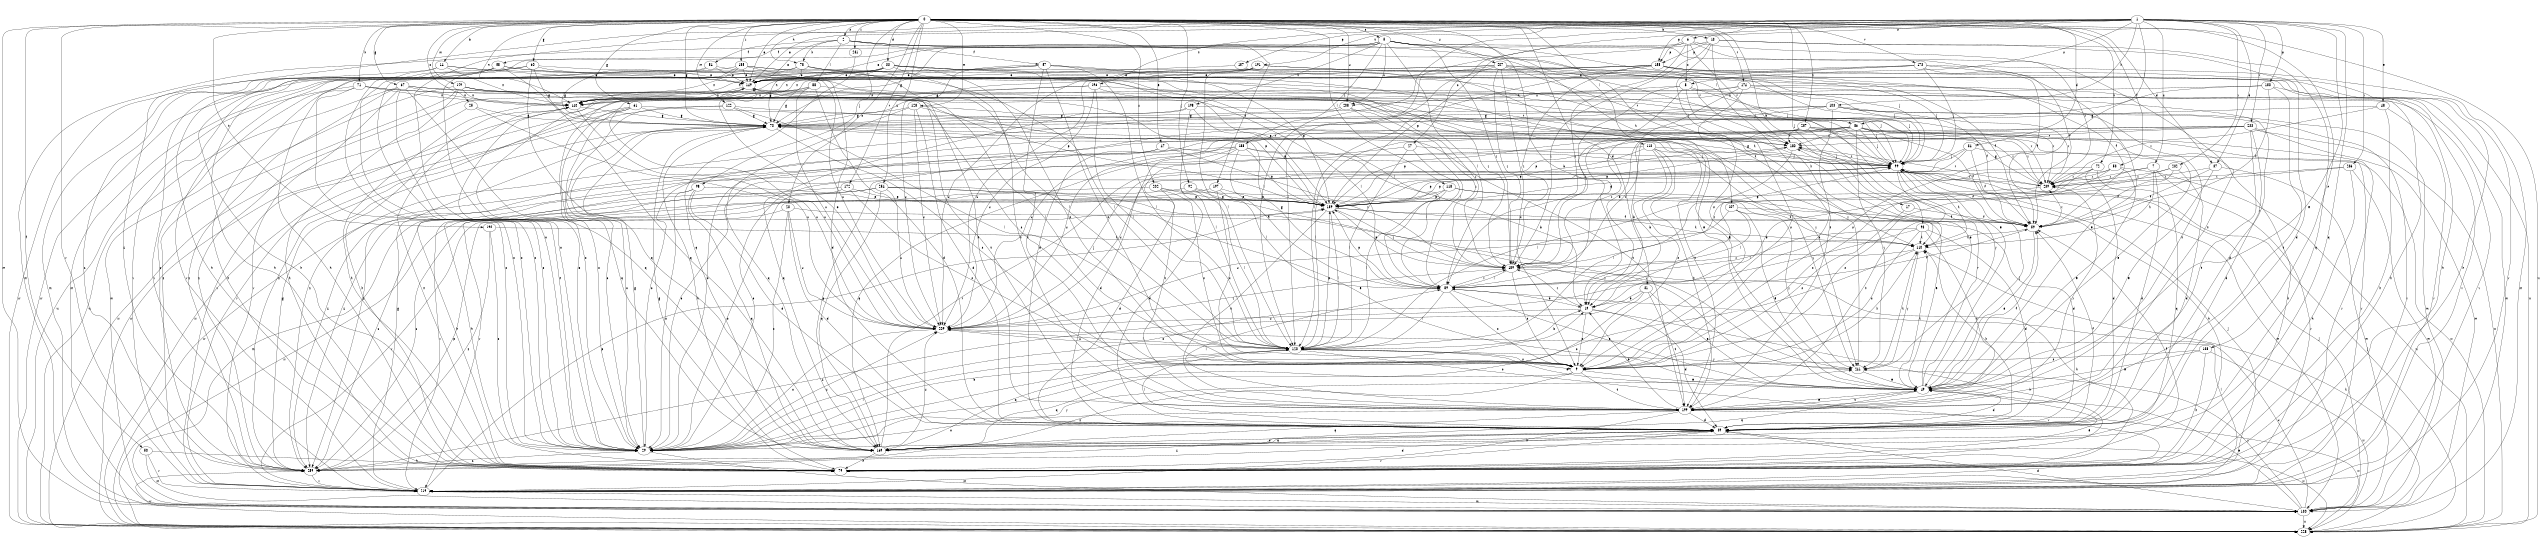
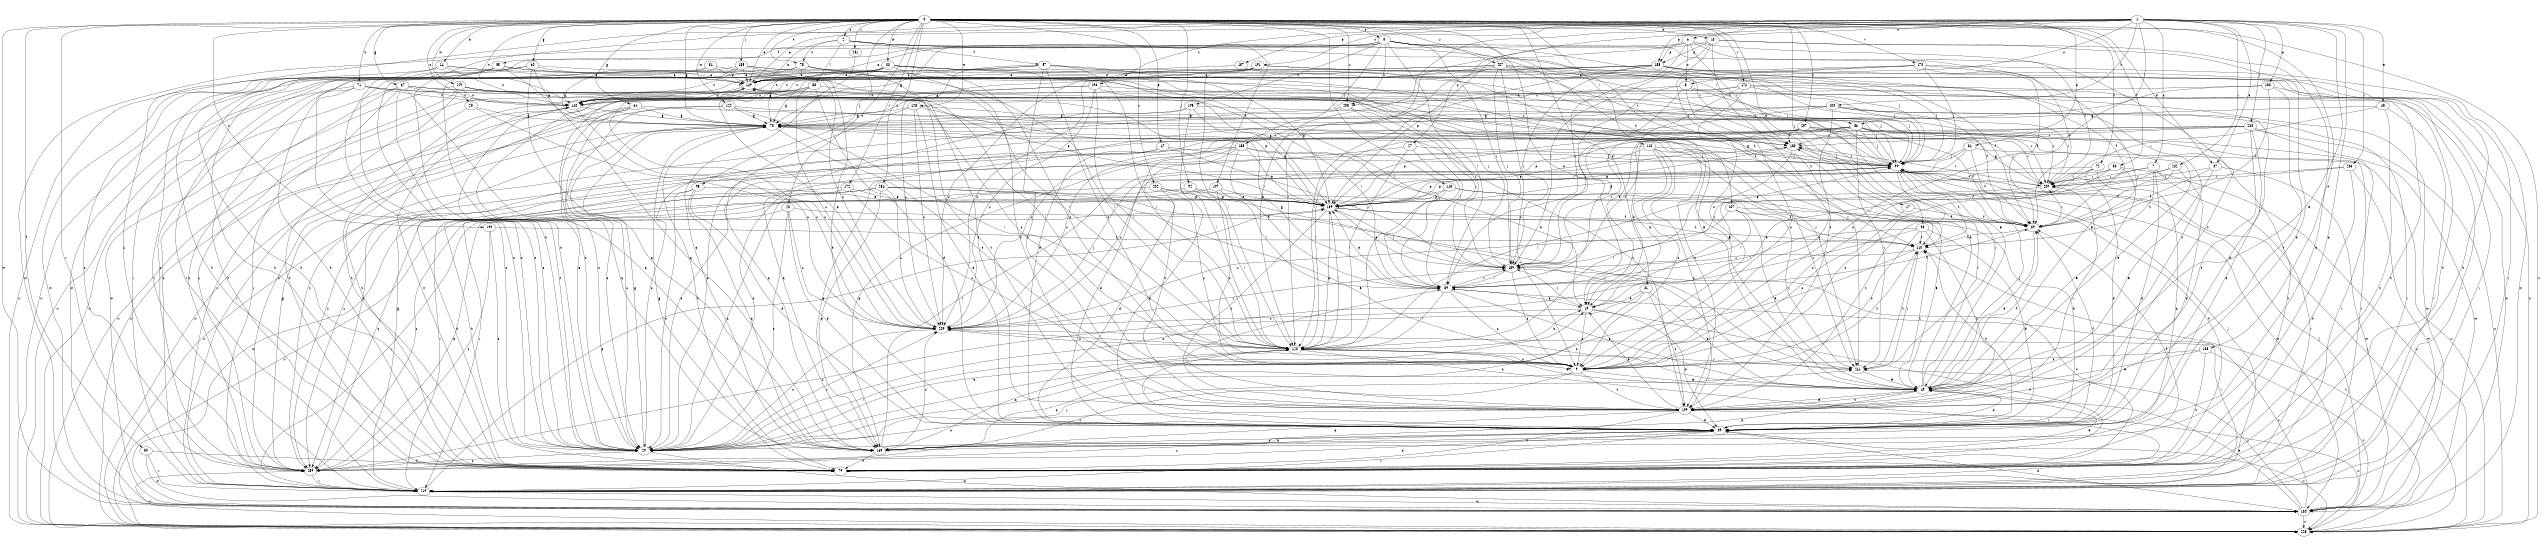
edge "2" -> "54": removed, label "f"
